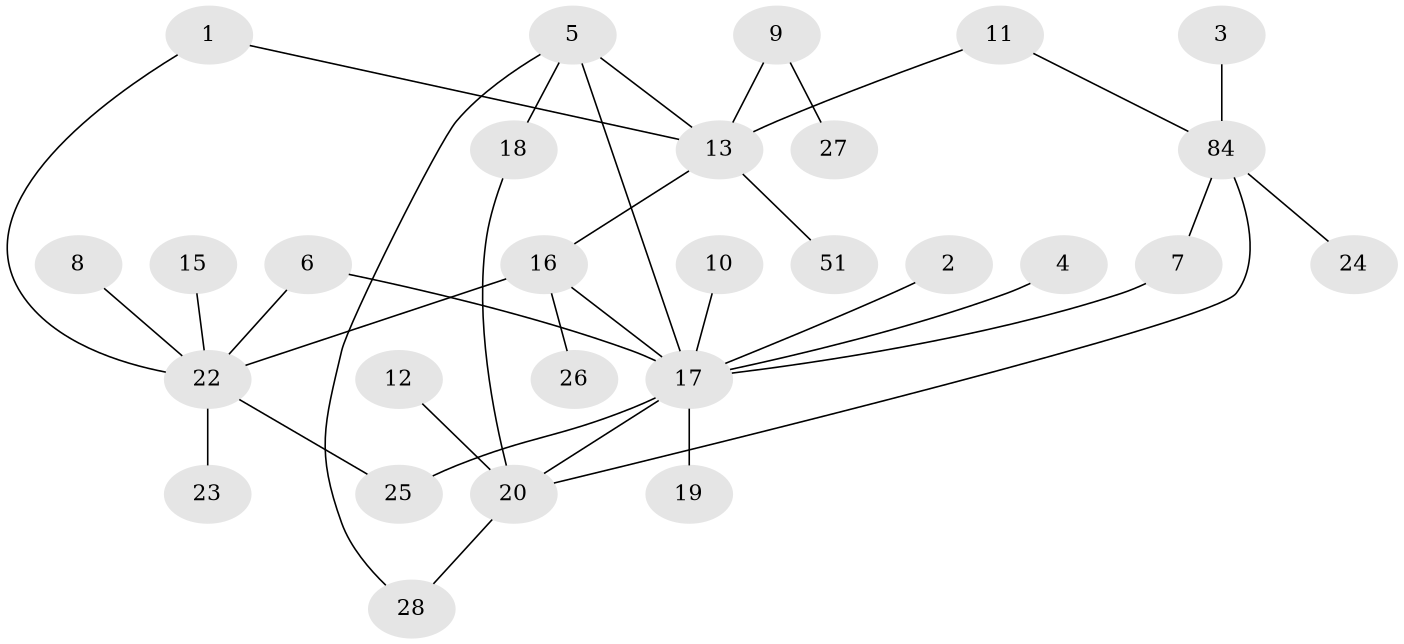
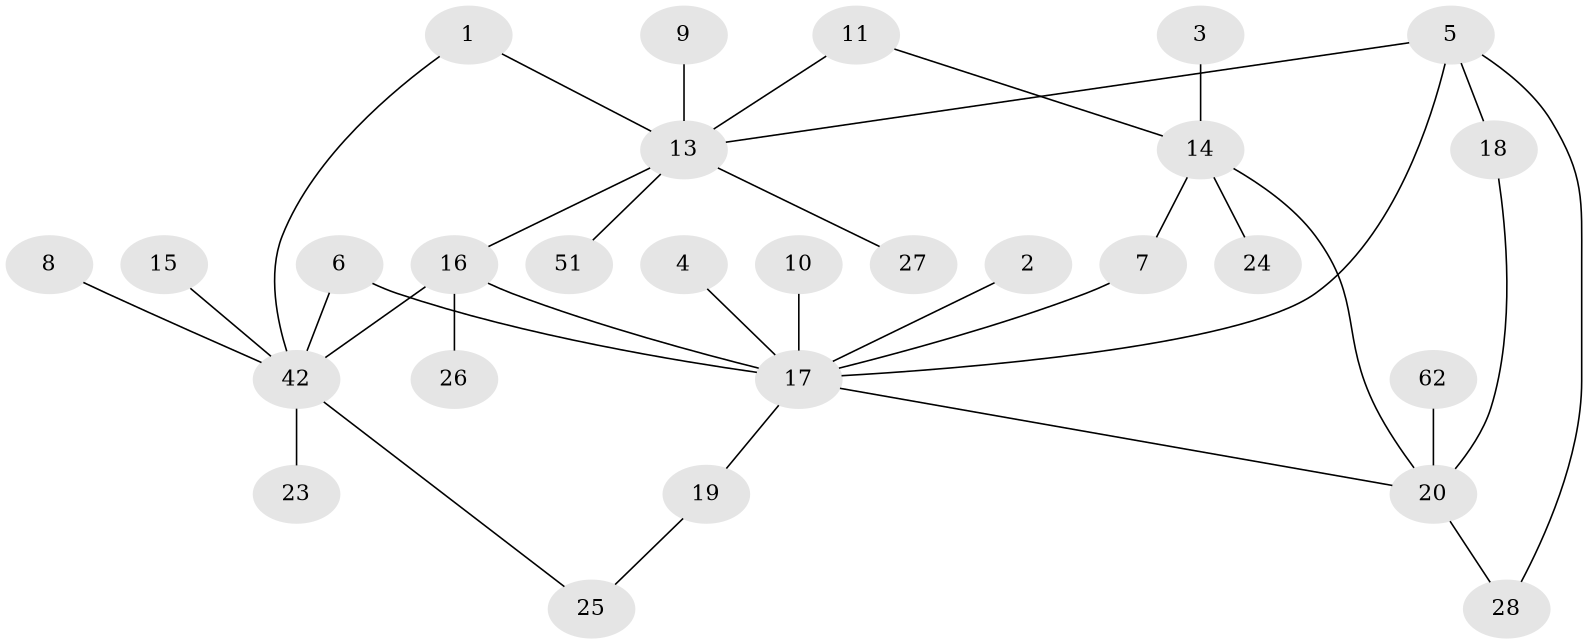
edge "9" -- "27": now "13" -- "27"
node "84": label "84" -> "14"
node "22": label "22" -> "42"
node "12": label "12" -> "62"
edge "17" -- "25": now "19" -- "25"
